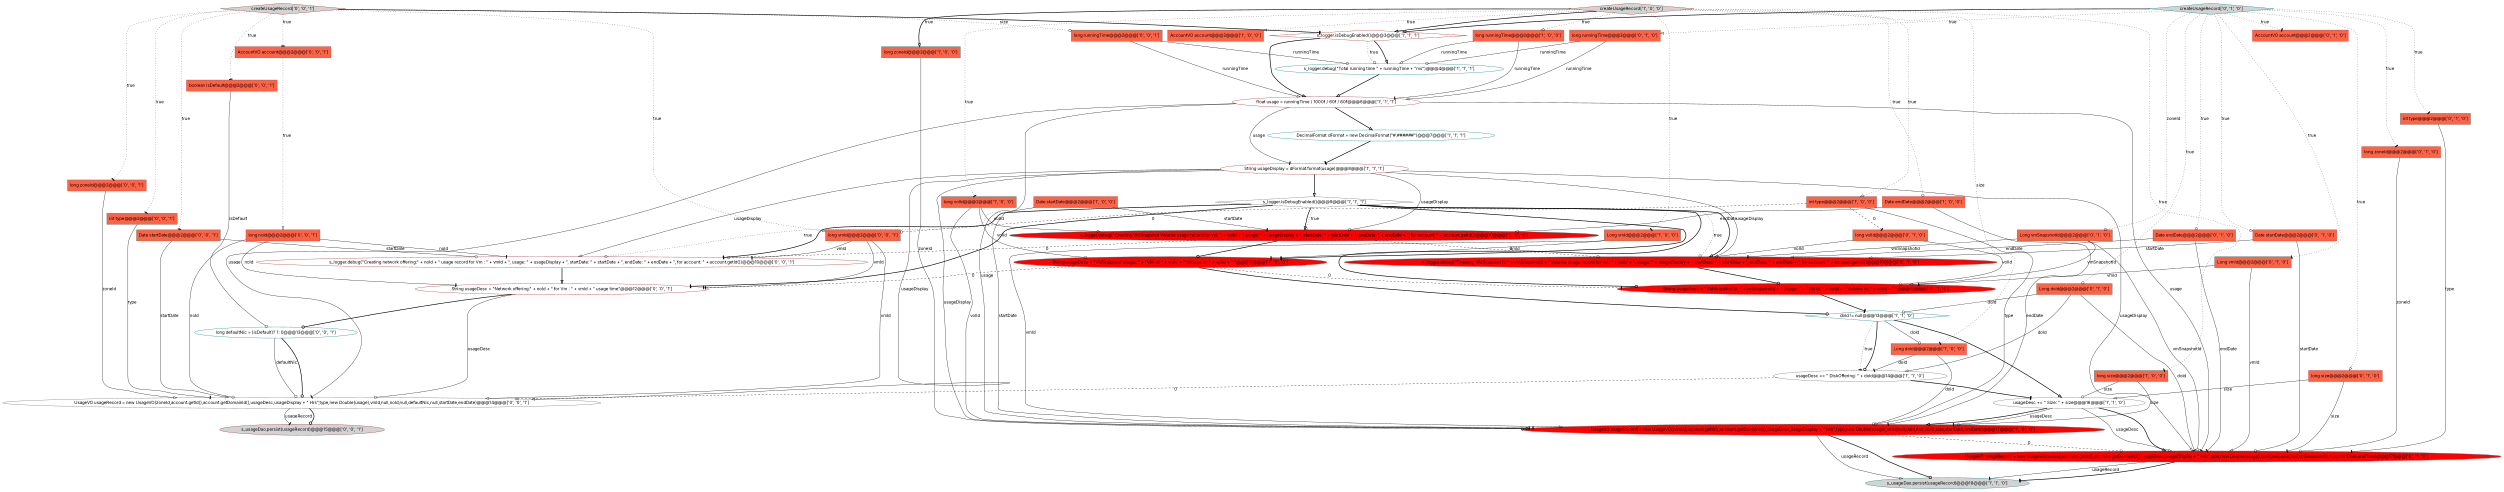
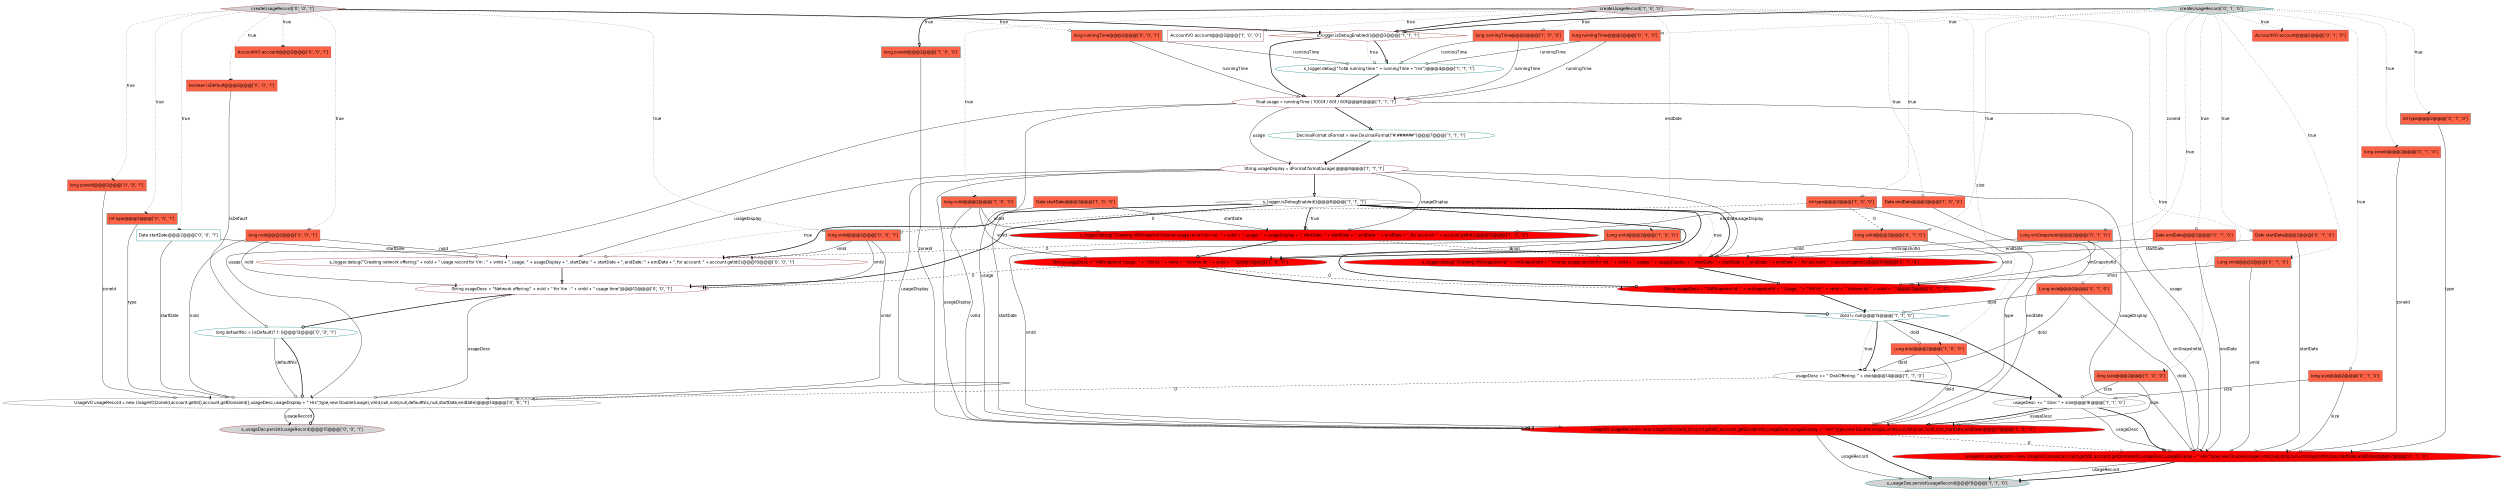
edge "createUsageRecord['0', '0', '1']" -> "long runningTime@@@2@@@['0', '0', '1']": label "size" -> "true"
node "AccountVO account@@@2@@@['1', '0', '0']": fillcolor tomato -> white
edge "createUsageRecord['0', '1', '0']" -> "long volId@@@2@@@['0', '1', '0']": added, label "true"
edge "createUsageRecord['1', '0', '0']" -> "Long vmId@@@2@@@['1', '0', '0']": label "true" -> "endDate"
edge "AccountVO account@@@2@@@['0', '0', '1']" -> "long noId@@@2@@@['0', '0', '1']": now "createUsageRecord['0', '0', '1']" -> "long noId@@@2@@@['0', '0', '1']"
node "Date startDate@@@2@@@['0', '0', '1']": fillcolor tomato -> white
